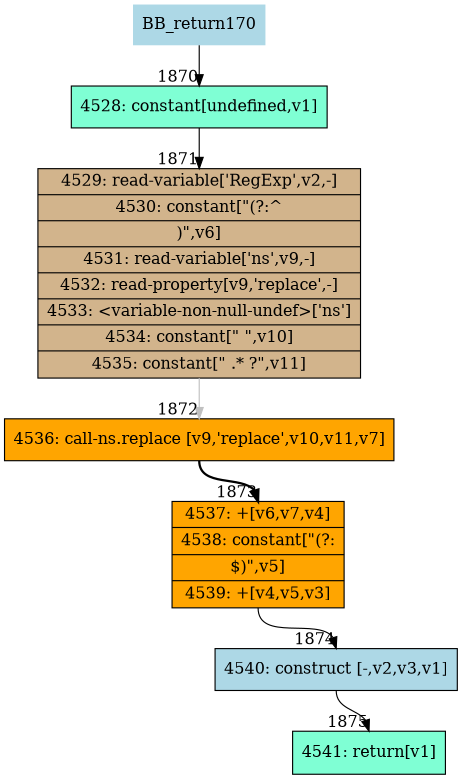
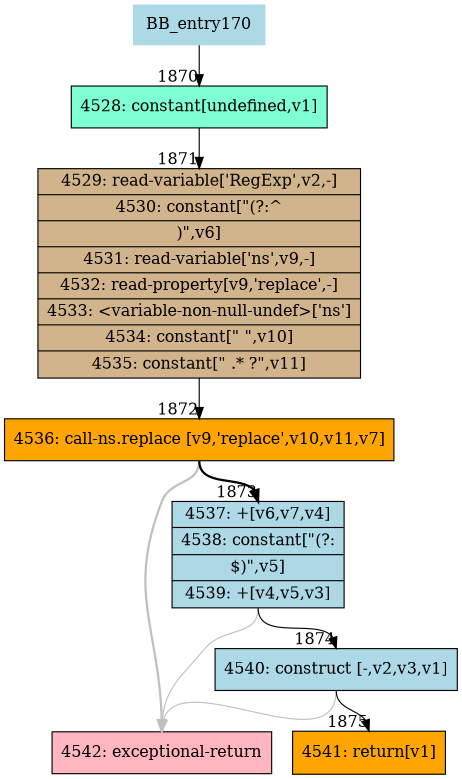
node "BB_return170": label "BB_return170" -> "BB_entry170"
edge "4529: read-variable['RegExp',v2,-]" -> "4536: call-ns.replace [v9,'replace',v10,v11,v7]": color gray -> black
node "4537: +[v6,v7,v4]": fillcolor orange -> lightblue
node "4542: exceptional-return": added
node "4541: return[v1]": fillcolor aquamarine -> orange
